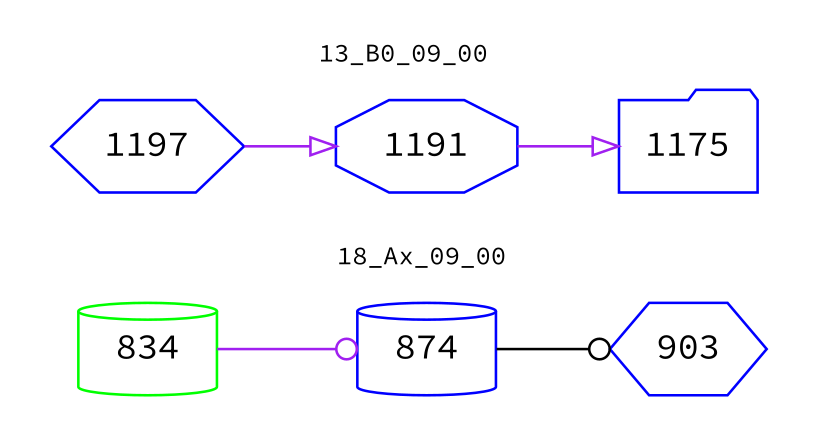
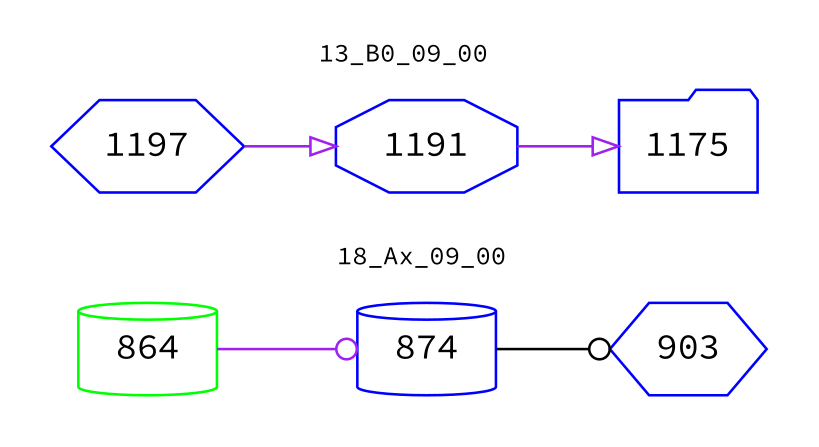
node "834": label "834" -> "864"
